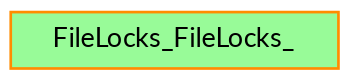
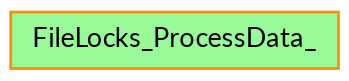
node "FileLocks_FileLocks_": label "FileLocks_FileLocks_" -> "FileLocks_ProcessData_"
